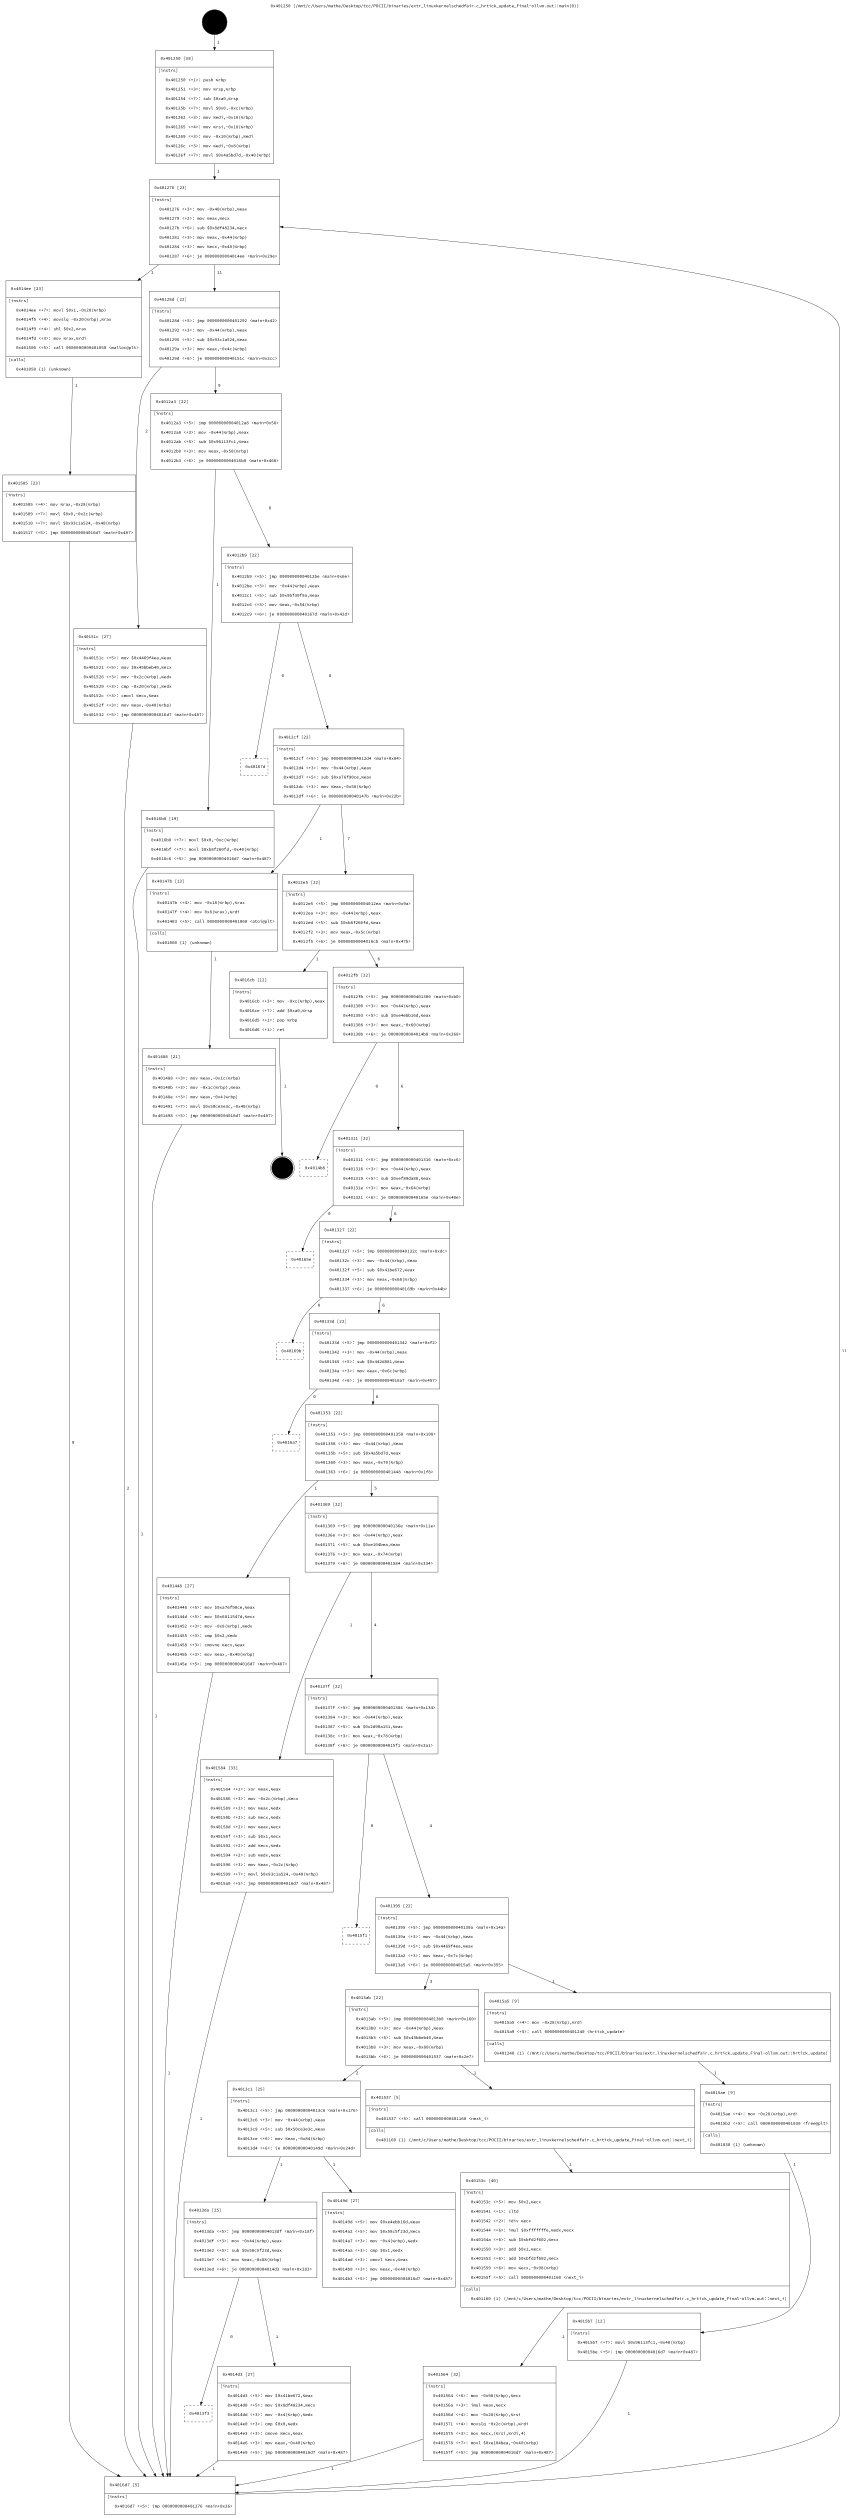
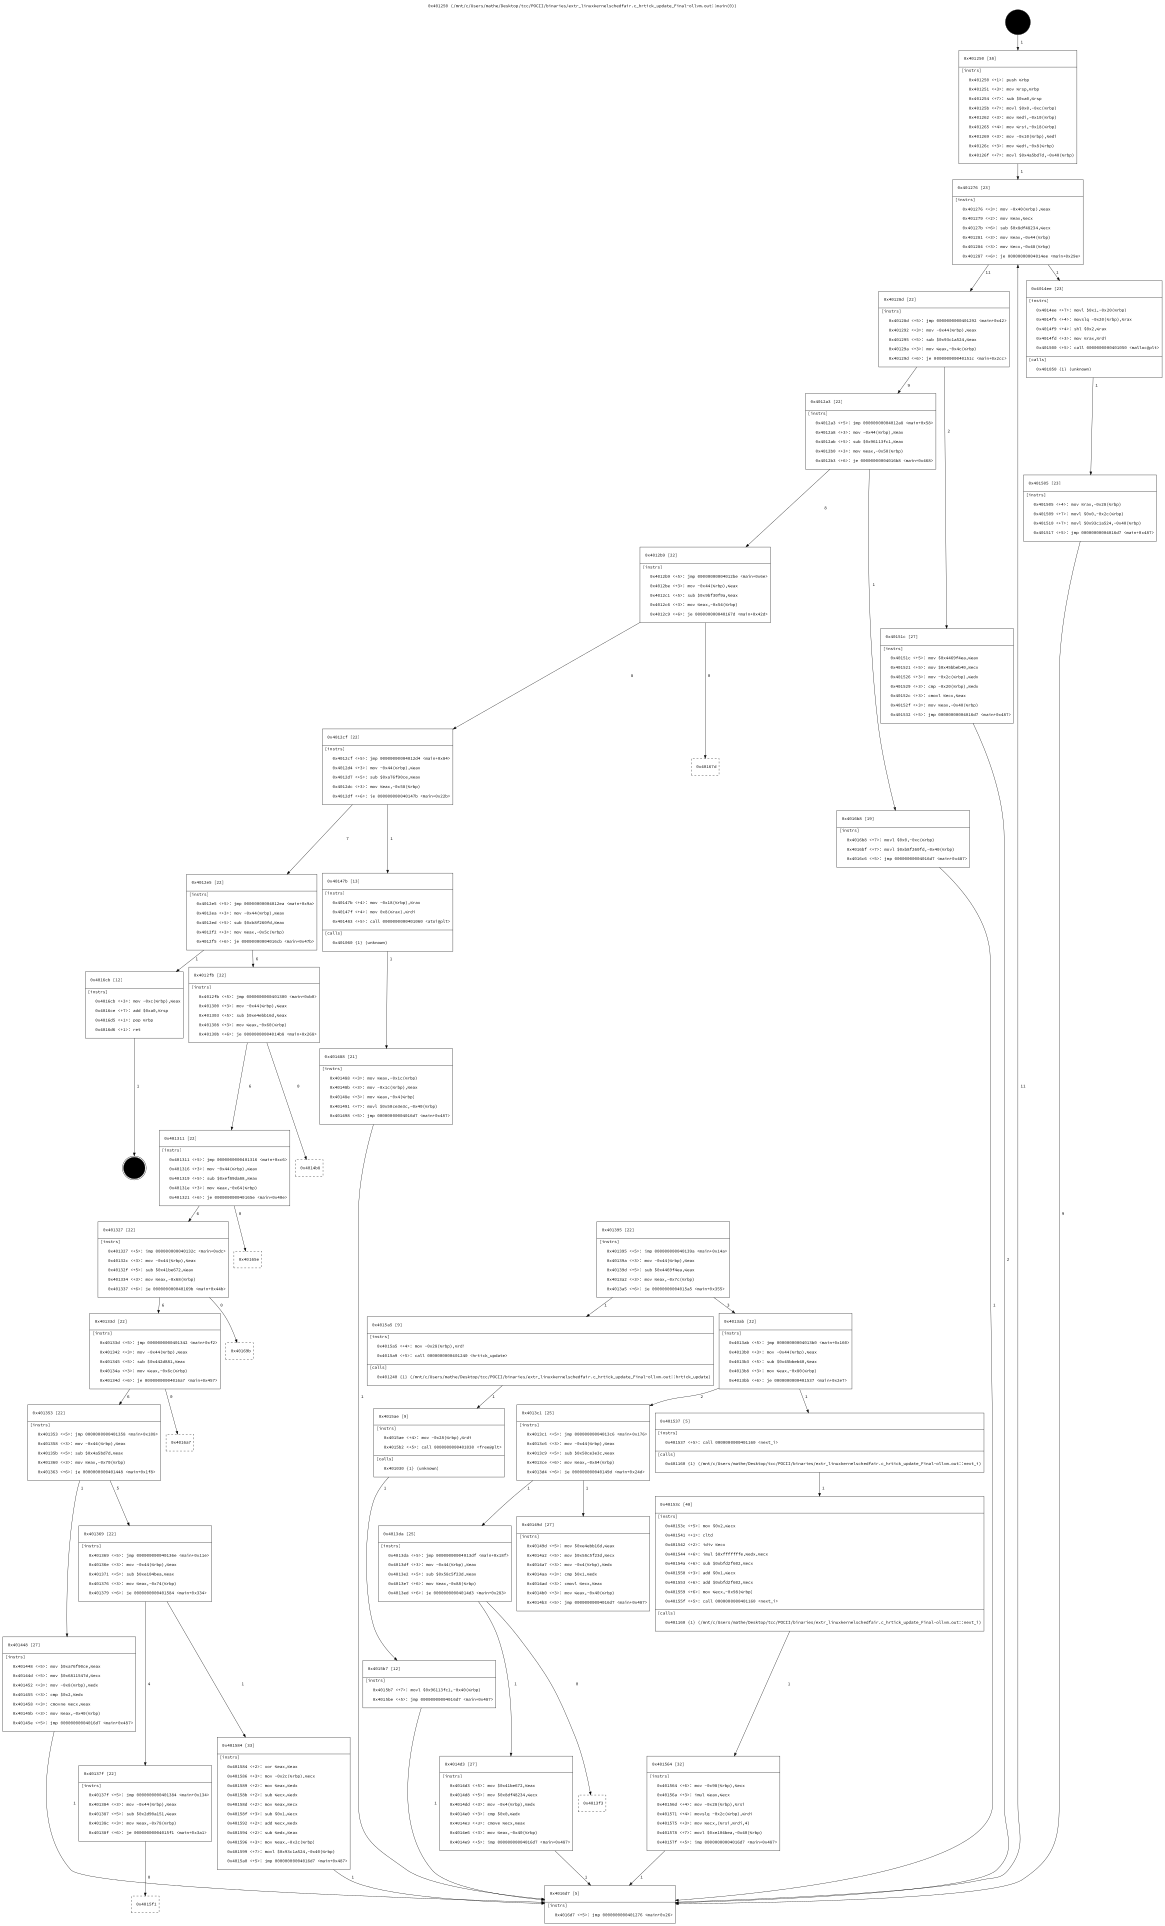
edge "0x40137f [22]" -> "0x401395 [22]": removed, label "4"
